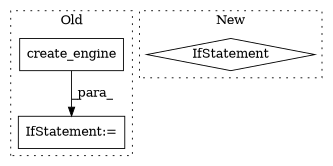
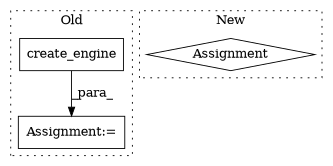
node "IfStatement": label "IfStatement" -> "Assignment"
node "IfStatement:=": label "IfStatement:=" -> "Assignment:="
